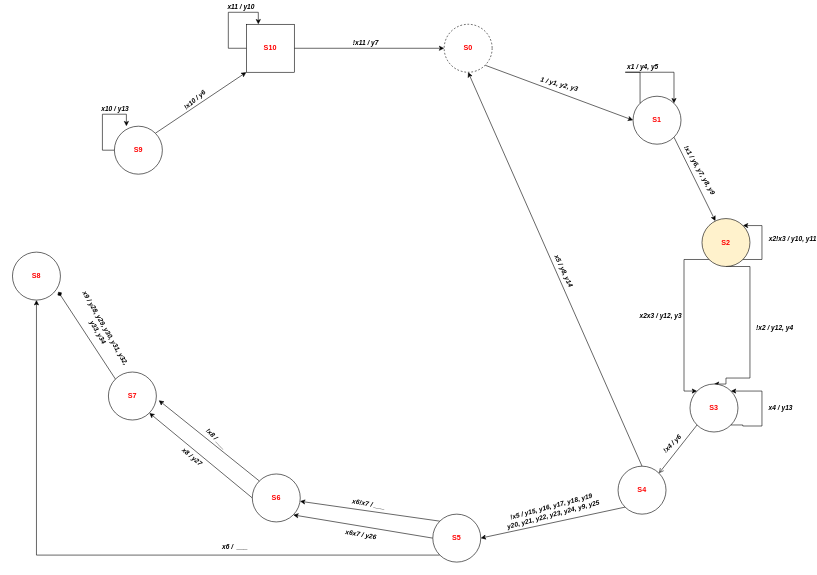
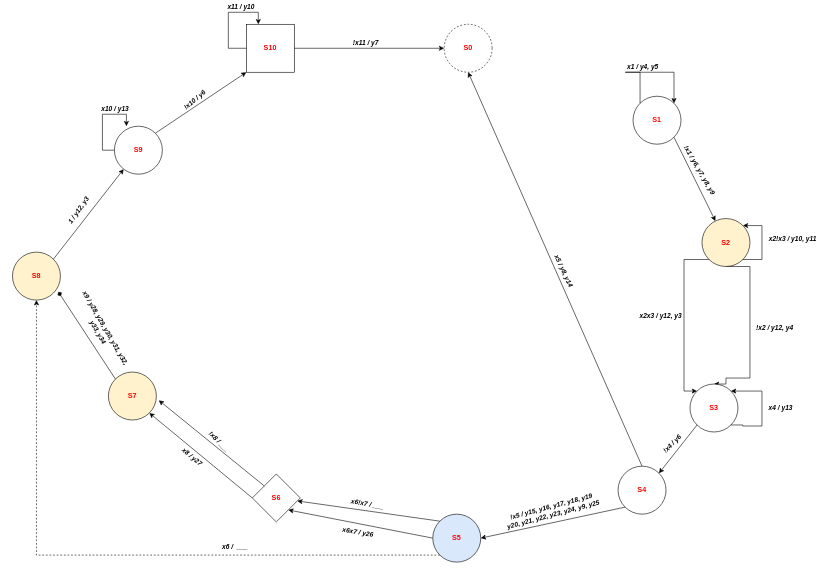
edge "S0" -> "S1": removed, label "1 / y1, y2, y3"
edge "S8" -> "S9": added, label "1 / y12, y3"
node "S8": fillcolor #ffffff -> #fff2cc
node "S7": fillcolor #ffffff -> #fff2cc
edge "S3" -> "S4": arrowhead open -> classic
node "S6": shape ellipse -> diamond
node "S5": fillcolor #ffffff -> #dae8fc
edge "S5" -> "S8": style solid -> dashed
